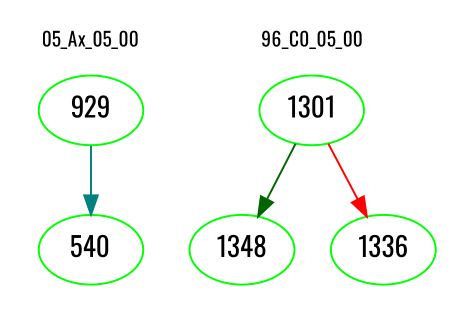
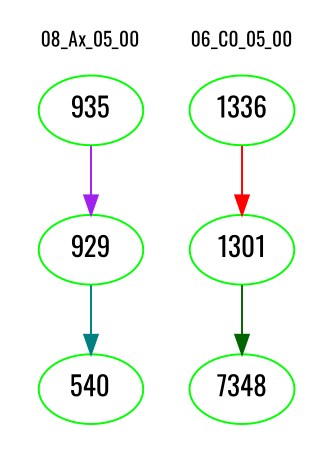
cluster "05_Ax_05_00": label "05_Ax_05_00" -> "08_Ax_05_00"
cluster "96_C0_05_00": label "96_C0_05_00" -> "06_C0_05_00"
node "935": added
edge "1301" -> "1336": reversed
node "1348": label "1348" -> "7348"
